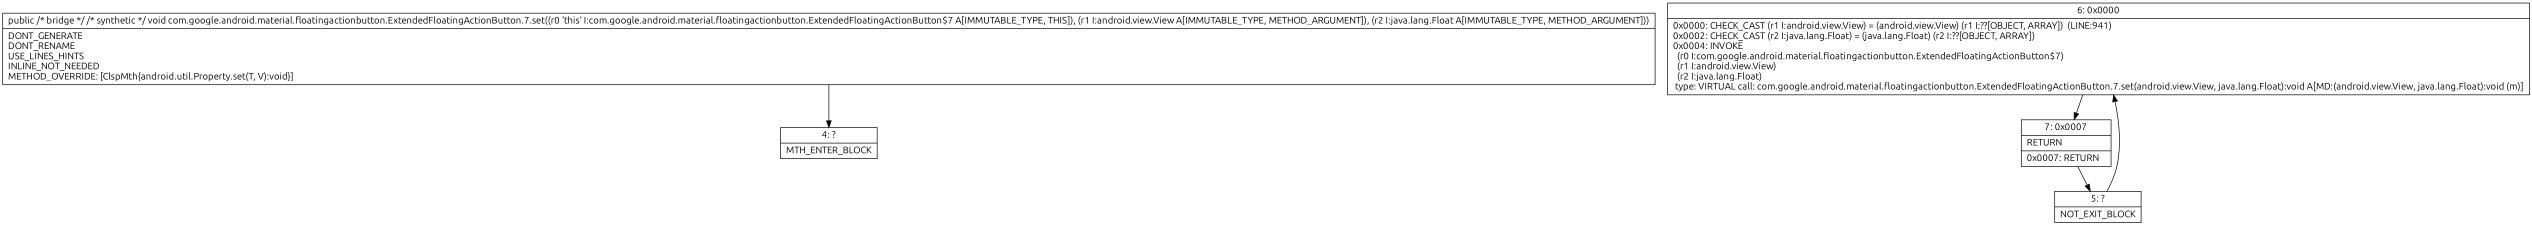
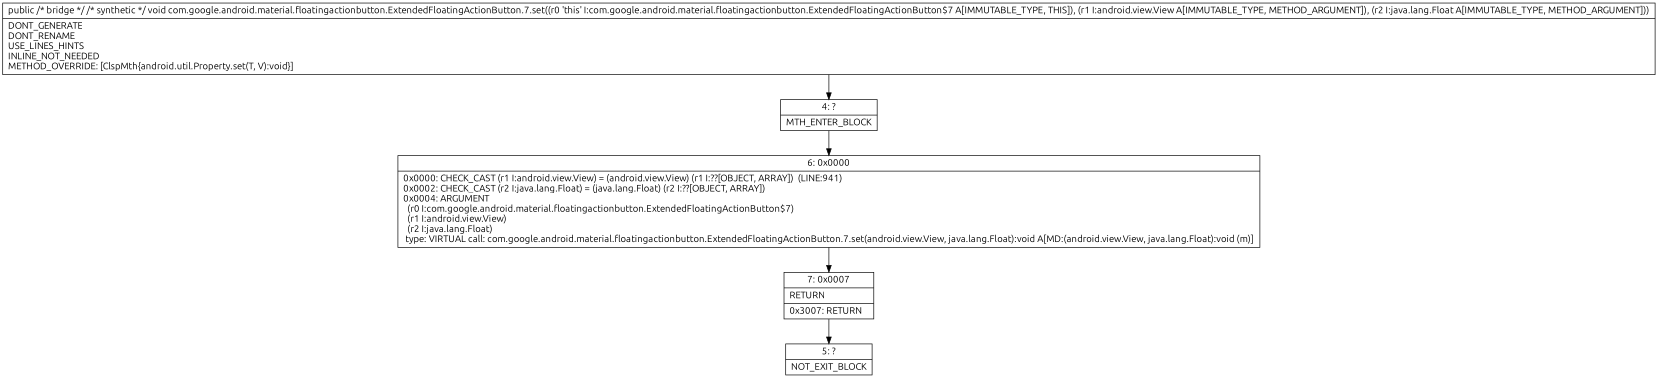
node "6: 0x0000": text "0x0004: INVOKE" -> "0x0004: ARGUMENT"
edge "5: ?" -> "6: 0x0000": now "4: ?" -> "6: 0x0000"
node "7: 0x0007": text "0x0007: RETURN" -> "0x3007: RETURN"
